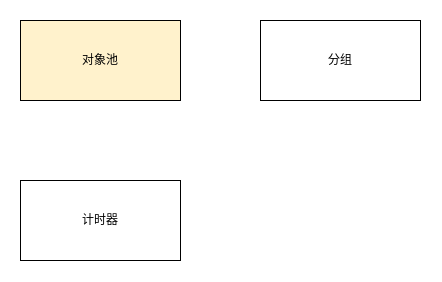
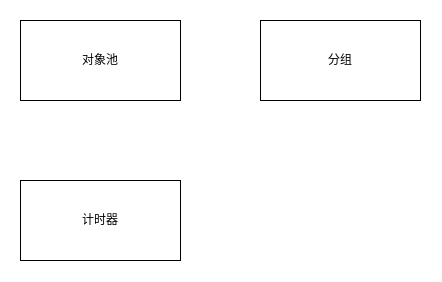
node "对象池": fillcolor #fff2cc -> #ffffff
